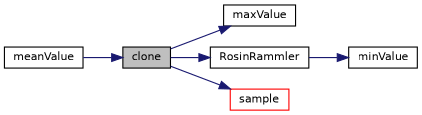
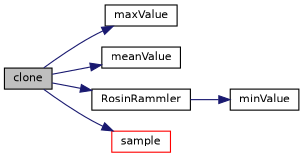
edge "meanValue" -> "clone": reversed
